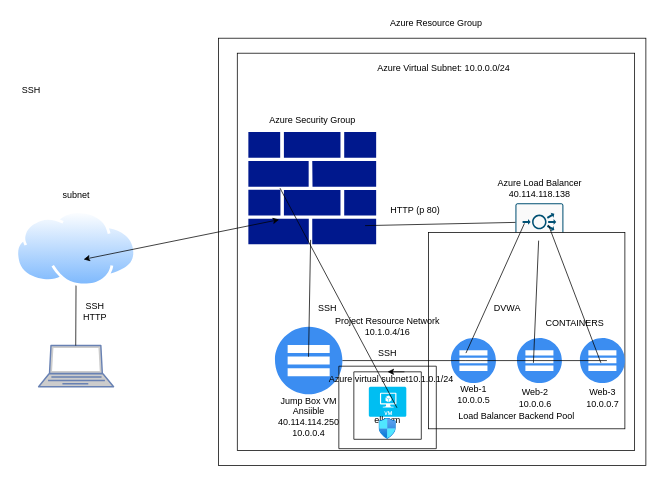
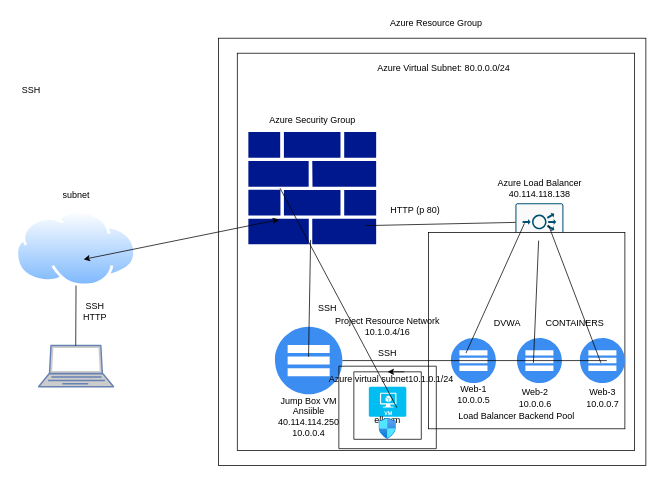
node "Azure Virtual Subnet: 10.0.0.0/24": label "Azure Virtual Subnet: 10.0.0.0/24" -> "Azure Virtual Subnet: 80.0.0.0/24"
node "DVWA": moved (507, 308) -> (507, 323)
